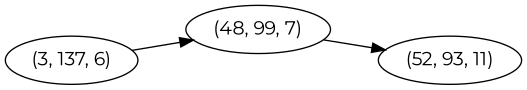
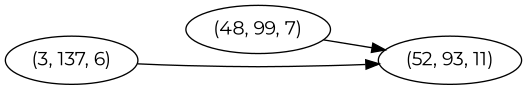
edge "(3, 137, 6)" -> "(48, 99, 7)": now "(3, 137, 6)" -> "(52, 93, 11)"
